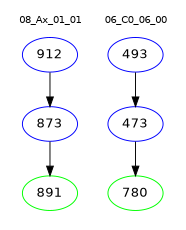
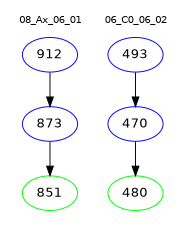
cluster "08_Ax_01_01": label "08_Ax_01_01" -> "08_Ax_06_01"
cluster "06_C0_06_00": label "06_C0_06_00" -> "06_C0_06_02"
node "473": label "473" -> "470"
node "891": label "891" -> "851"
node "780": label "780" -> "480"
